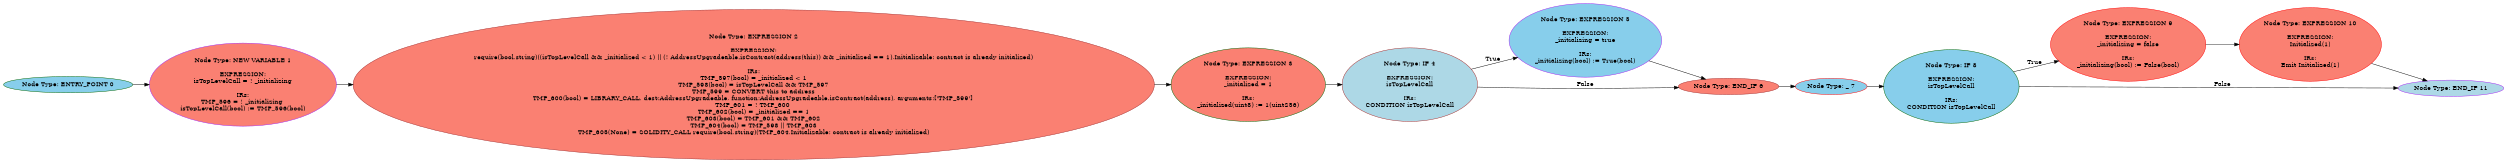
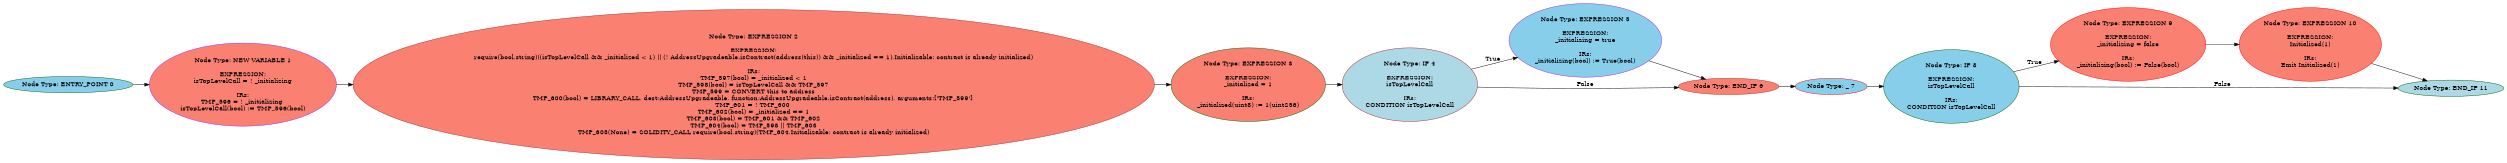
node "Node Type: END_IF 11": color purple -> darkgreen
